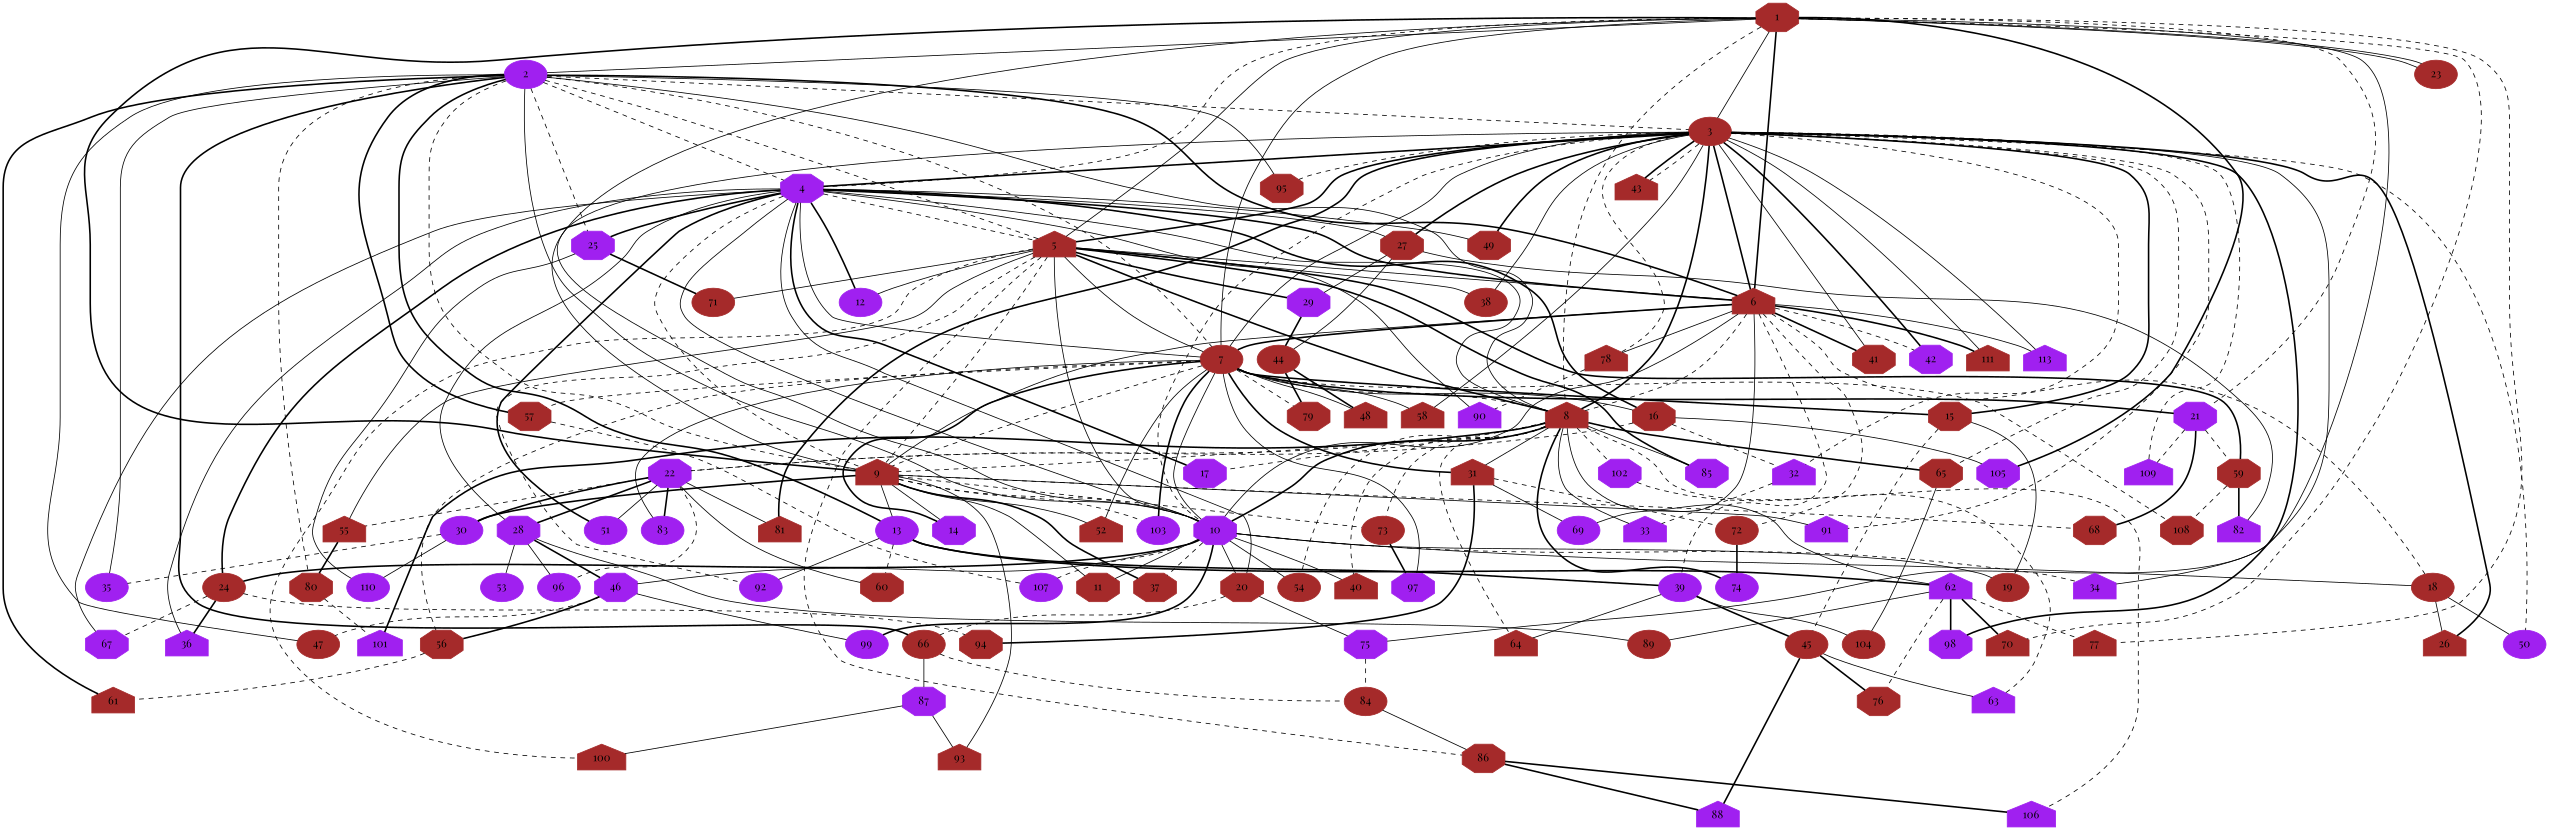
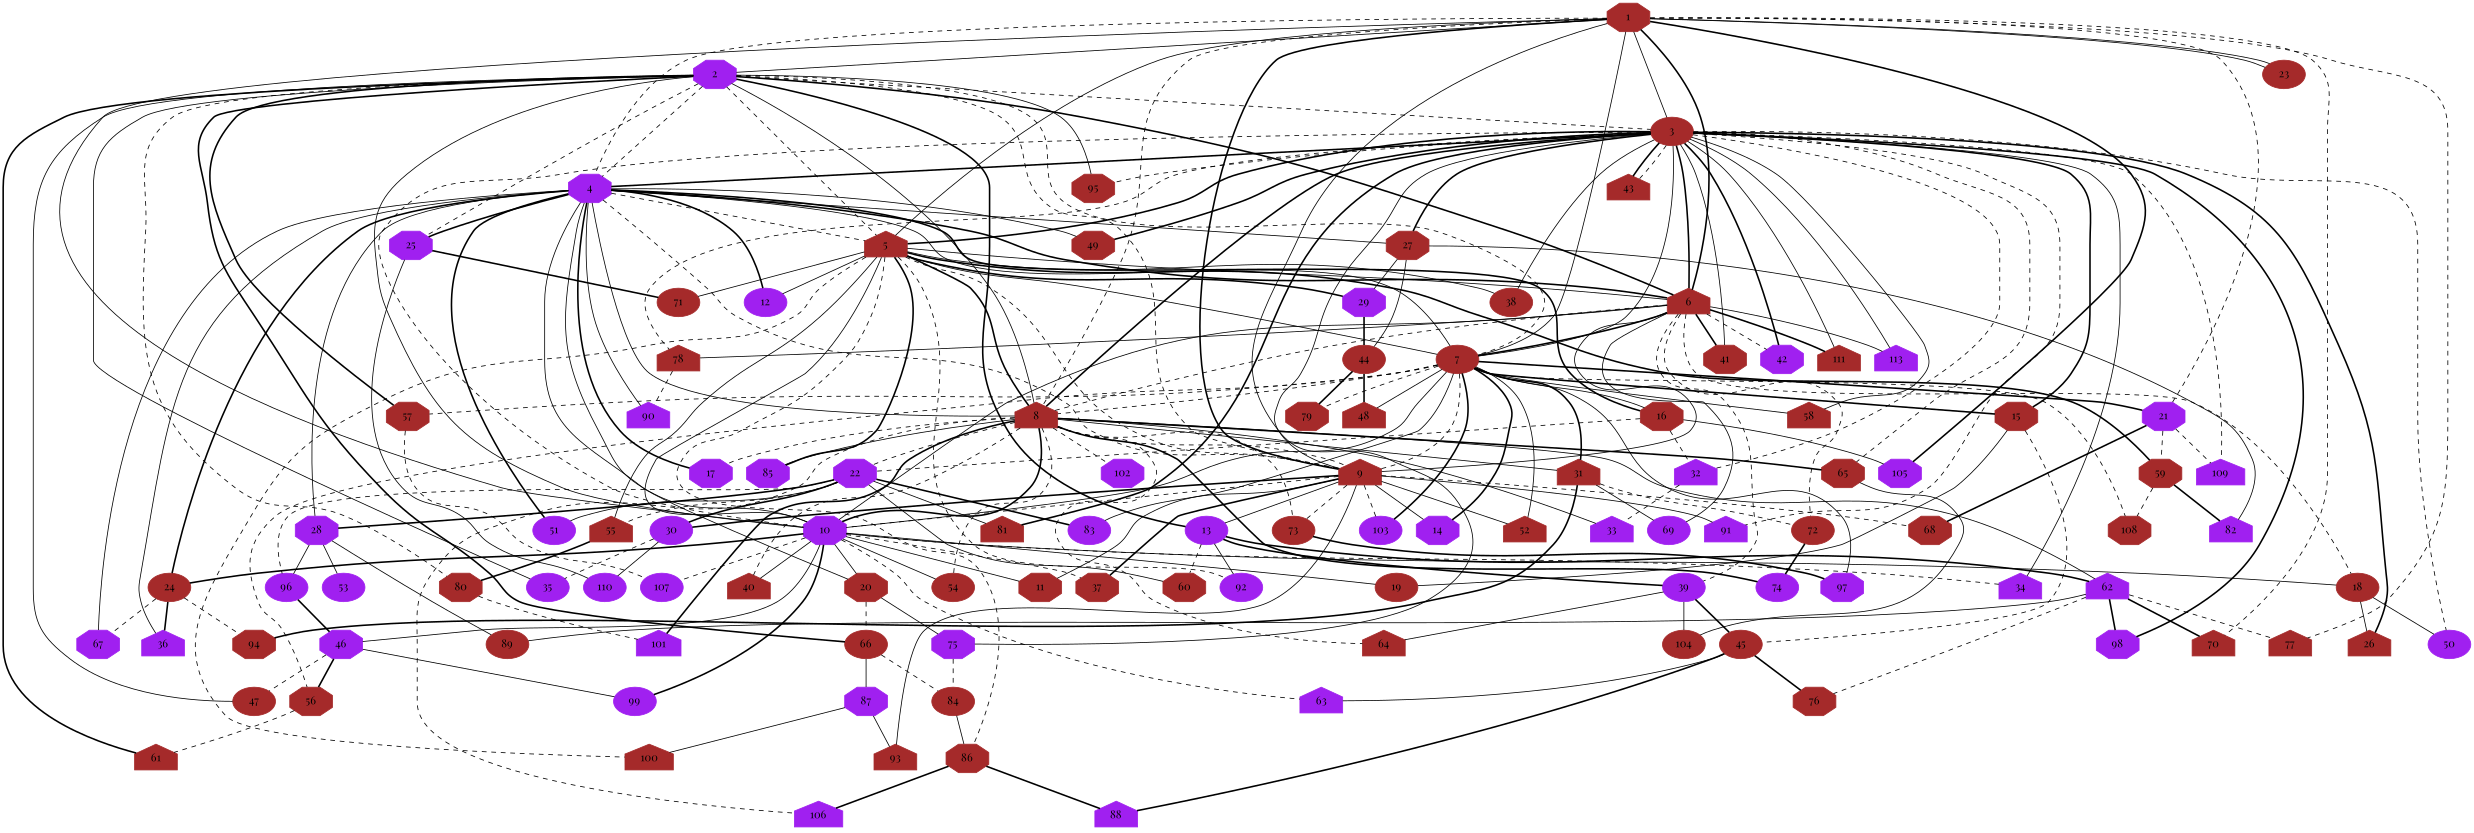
node "2": shape ellipse -> octagon
edge "102" -- "63": now "10" -- "63"
edge "28" -- "46": now "96" -- "46"
